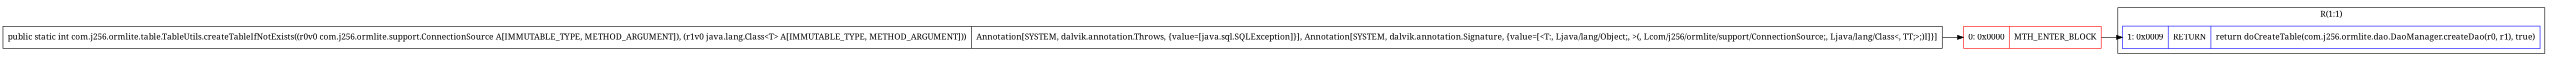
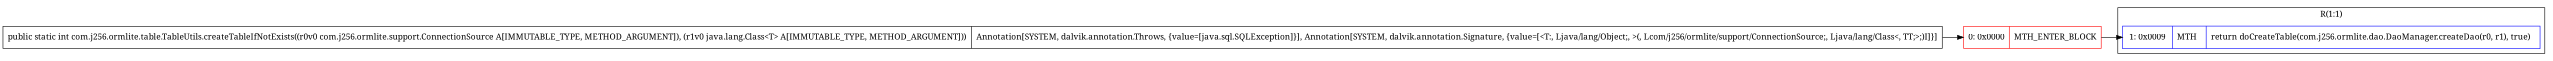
node "1: 0x0009": text "RETURN" -> "MTH"
